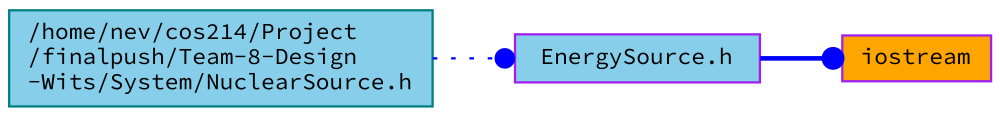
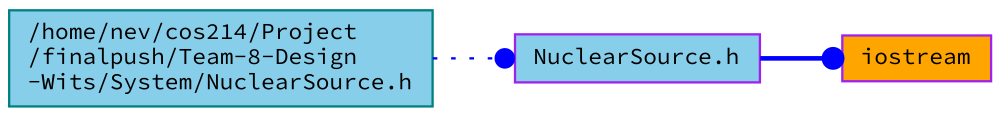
node "EnergySource.h": label "EnergySource.h" -> "NuclearSource.h"
